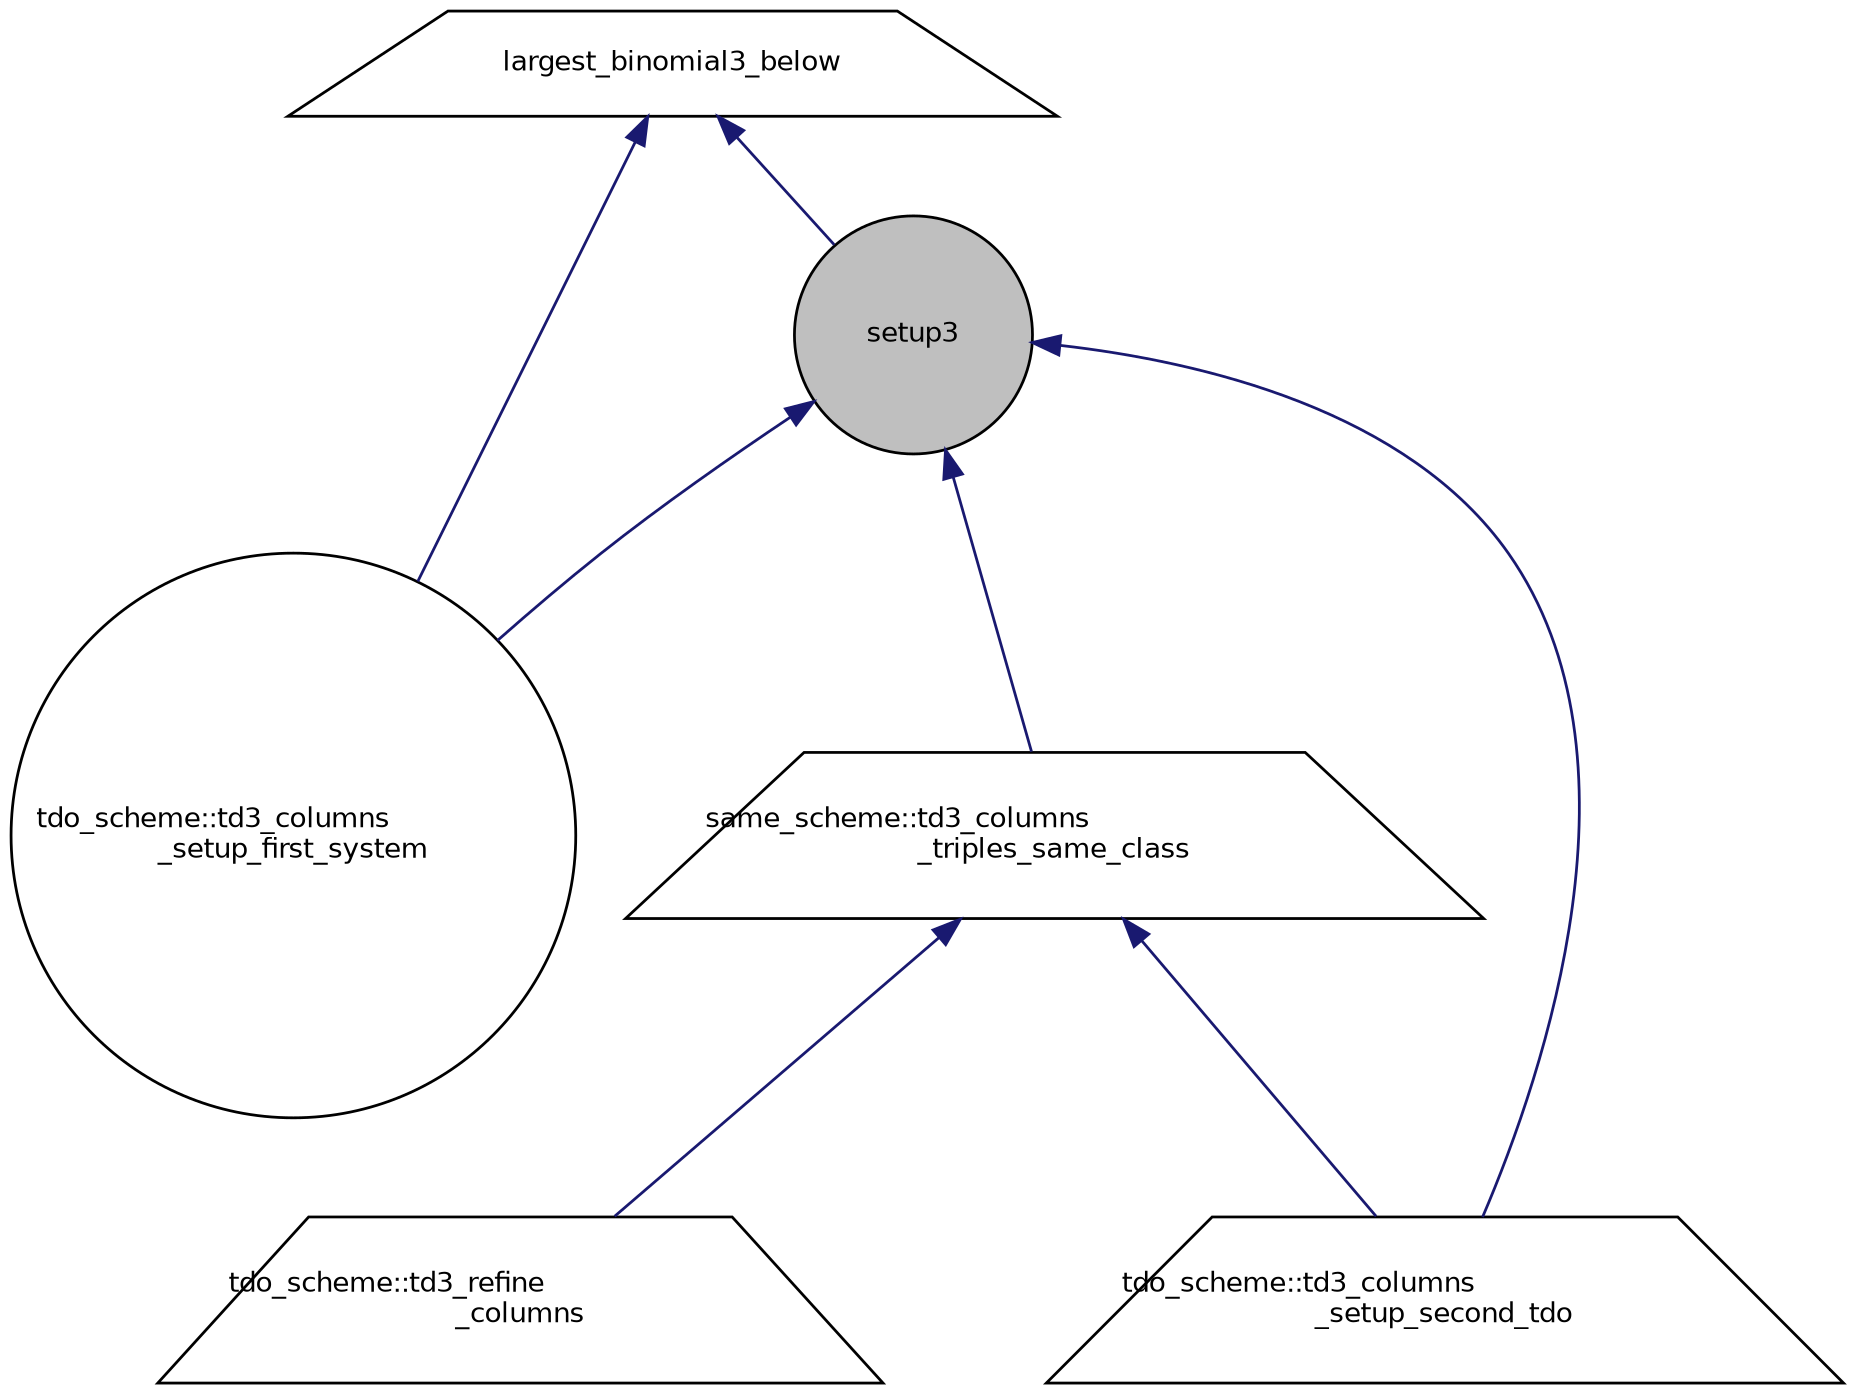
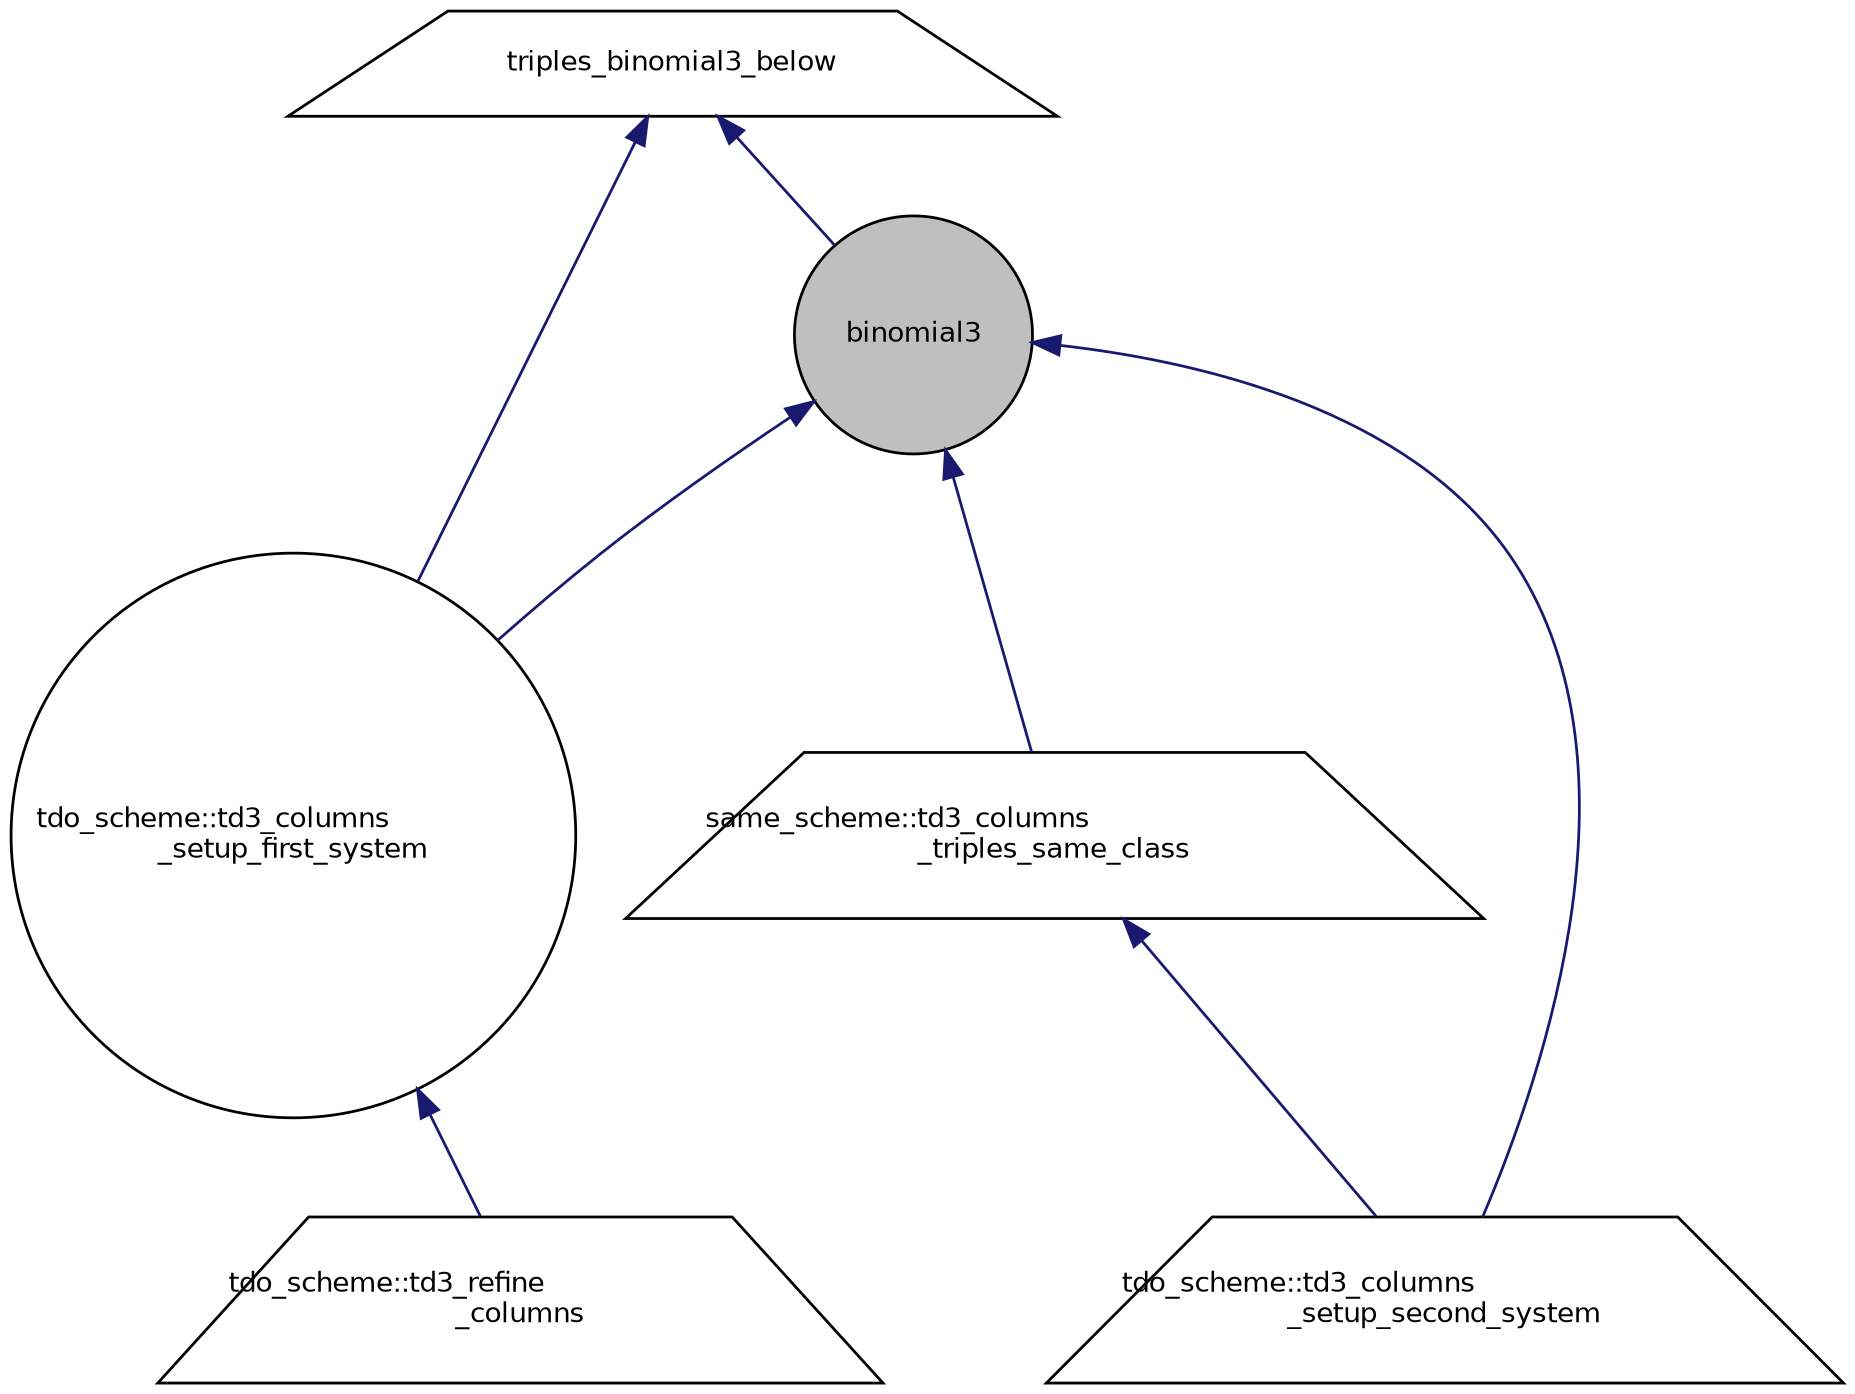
node "largest_binomial3_below": label "largest_binomial3_below" -> "triples_binomial3_below"
node "setup3": label "setup3" -> "binomial3"
edge "tdo_scheme::td3_refine _columns" -> "same_scheme::td3_columns _triples_same_class": now "tdo_scheme::td3_refine _columns" -> "tdo_scheme::td3_columns _setup_first_system"
node "tdo_scheme::td3_columns _setup_second_tdo": label "tdo_scheme::td3_columns _setup_second_tdo" -> "tdo_scheme::td3_columns _setup_second_system"
